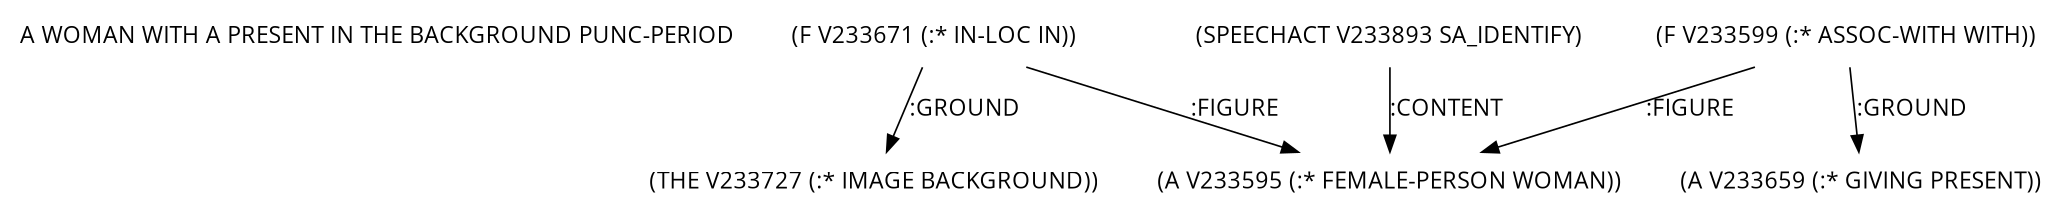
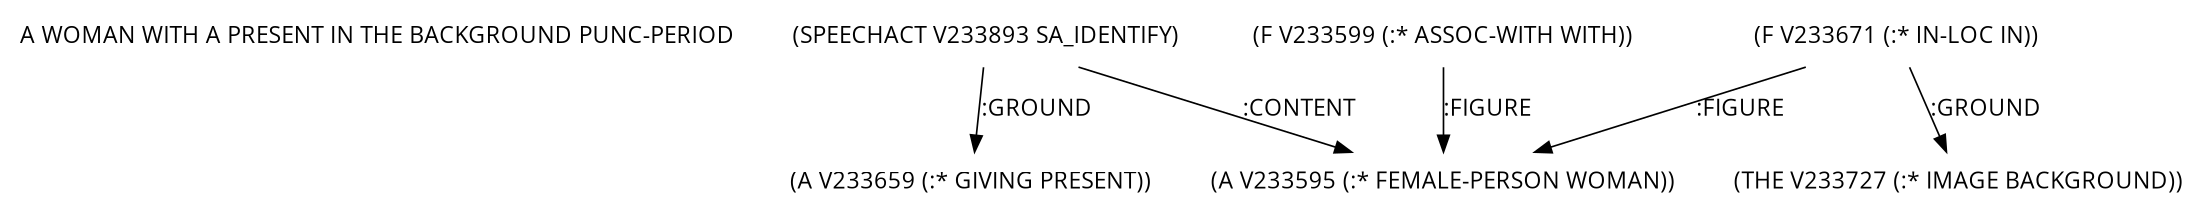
edge "(F V233599 (:* ASSOC-WITH WITH))" -> "(A V233659 (:* GIVING PRESENT))": now "(SPEECHACT V233893 SA_IDENTIFY)" -> "(A V233659 (:* GIVING PRESENT))"
